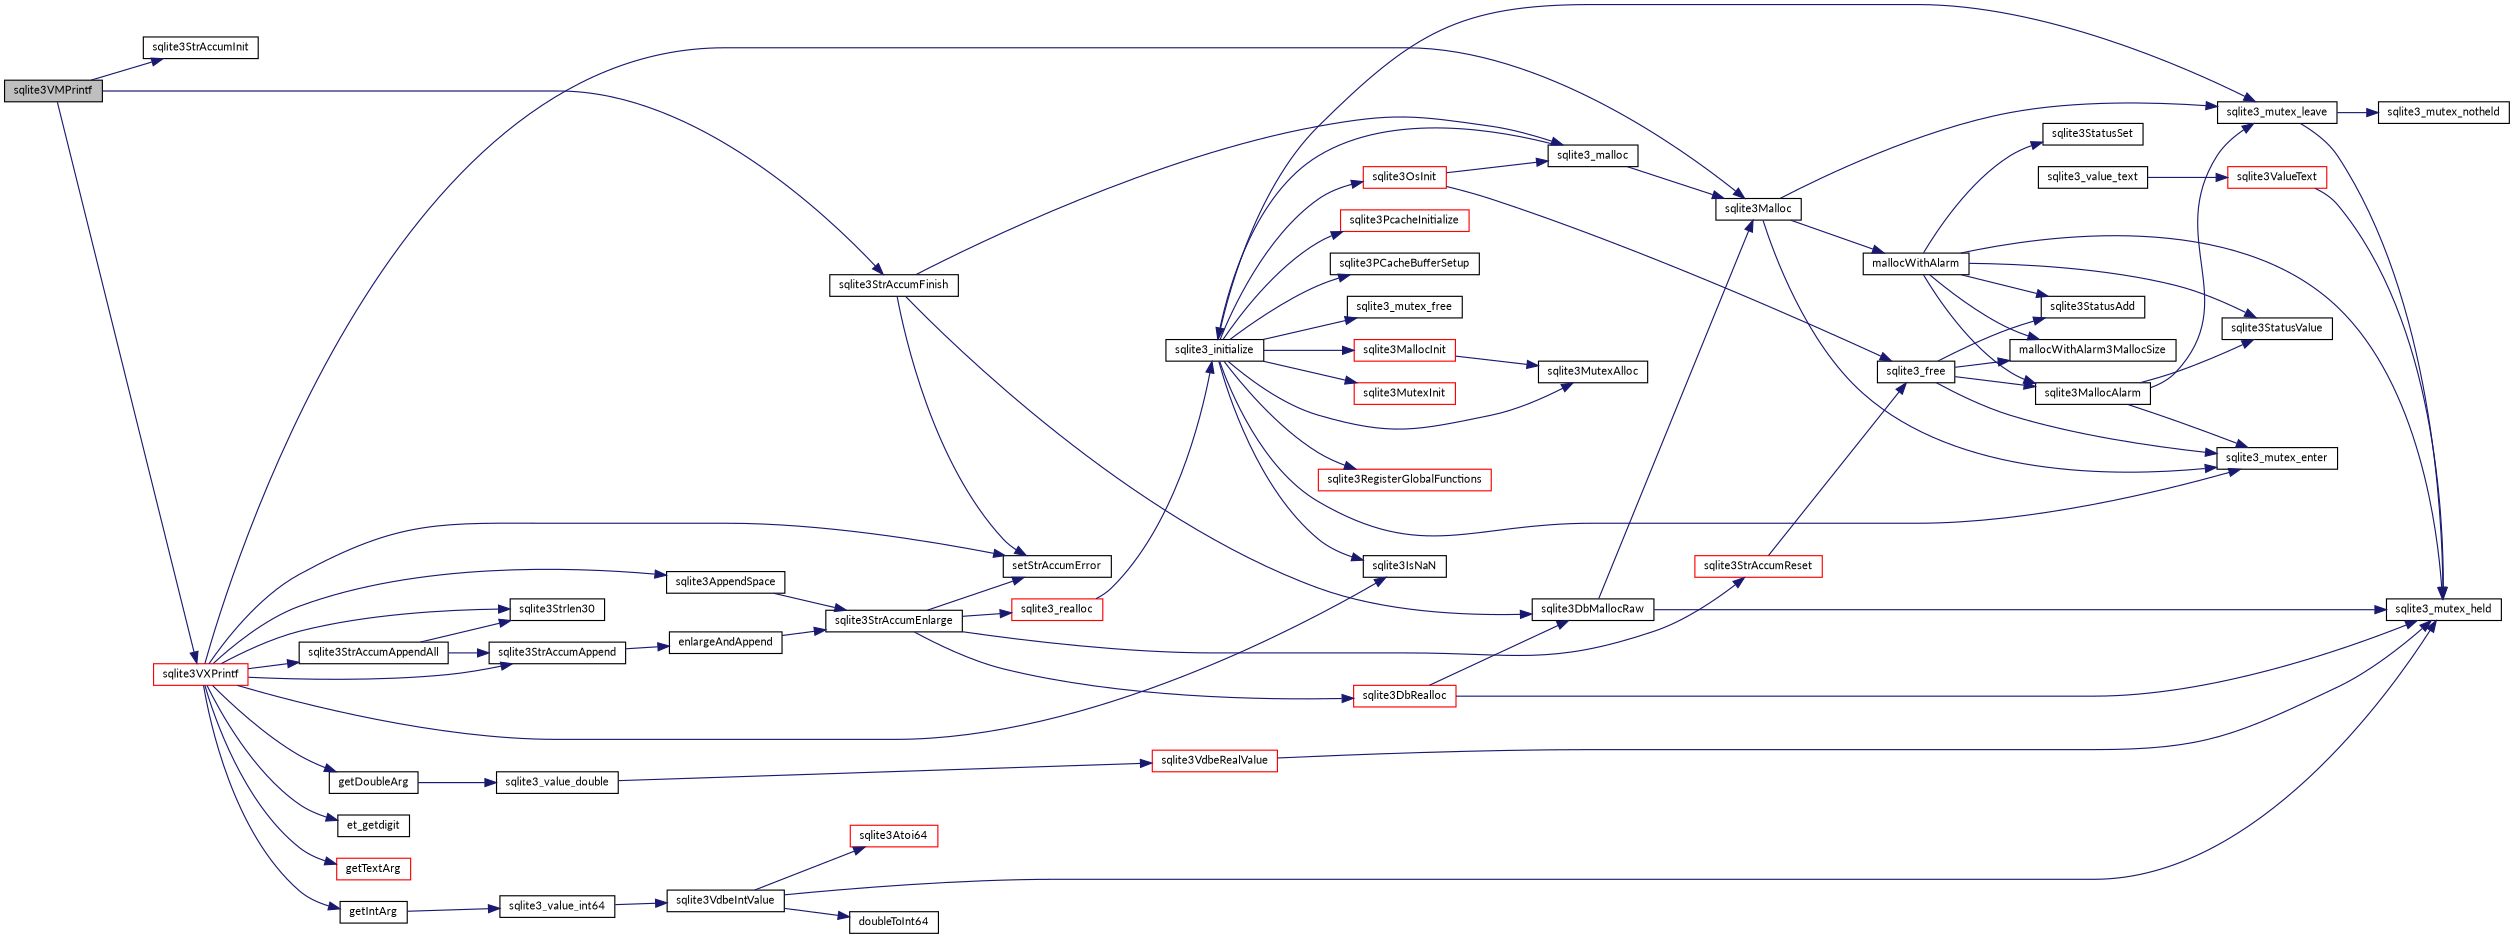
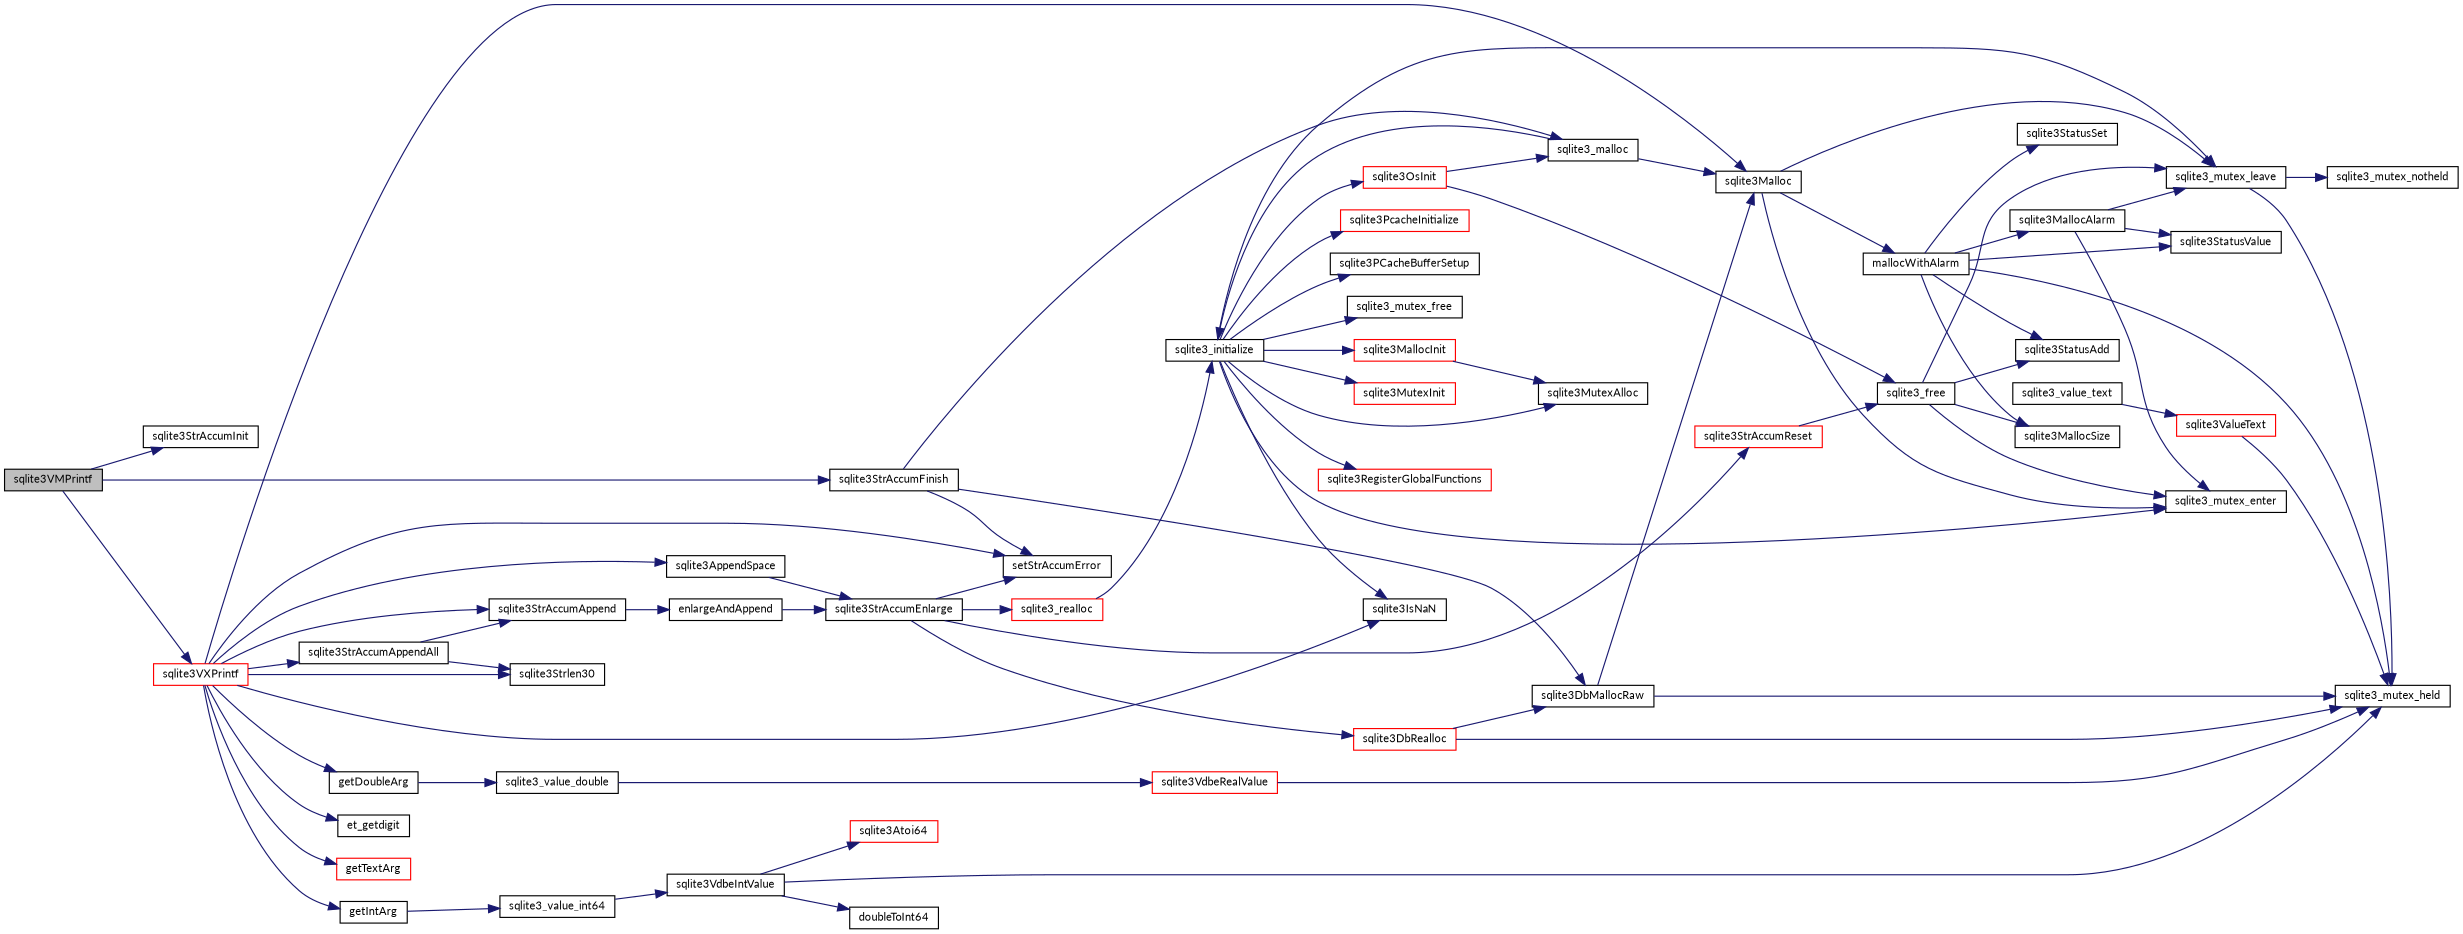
node "mallocWithAlarm3MallocSize": label "mallocWithAlarm3MallocSize" -> "sqlite3MallocSize"
edge "sqlite3_free" -> "sqlite3MallocAlarm": now "sqlite3_free" -> "sqlite3_mutex_leave"
